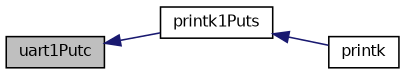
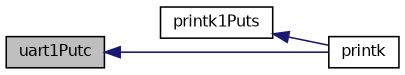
edge "printk1Puts" -> "uart1Putc": now "printk" -> "uart1Putc"
